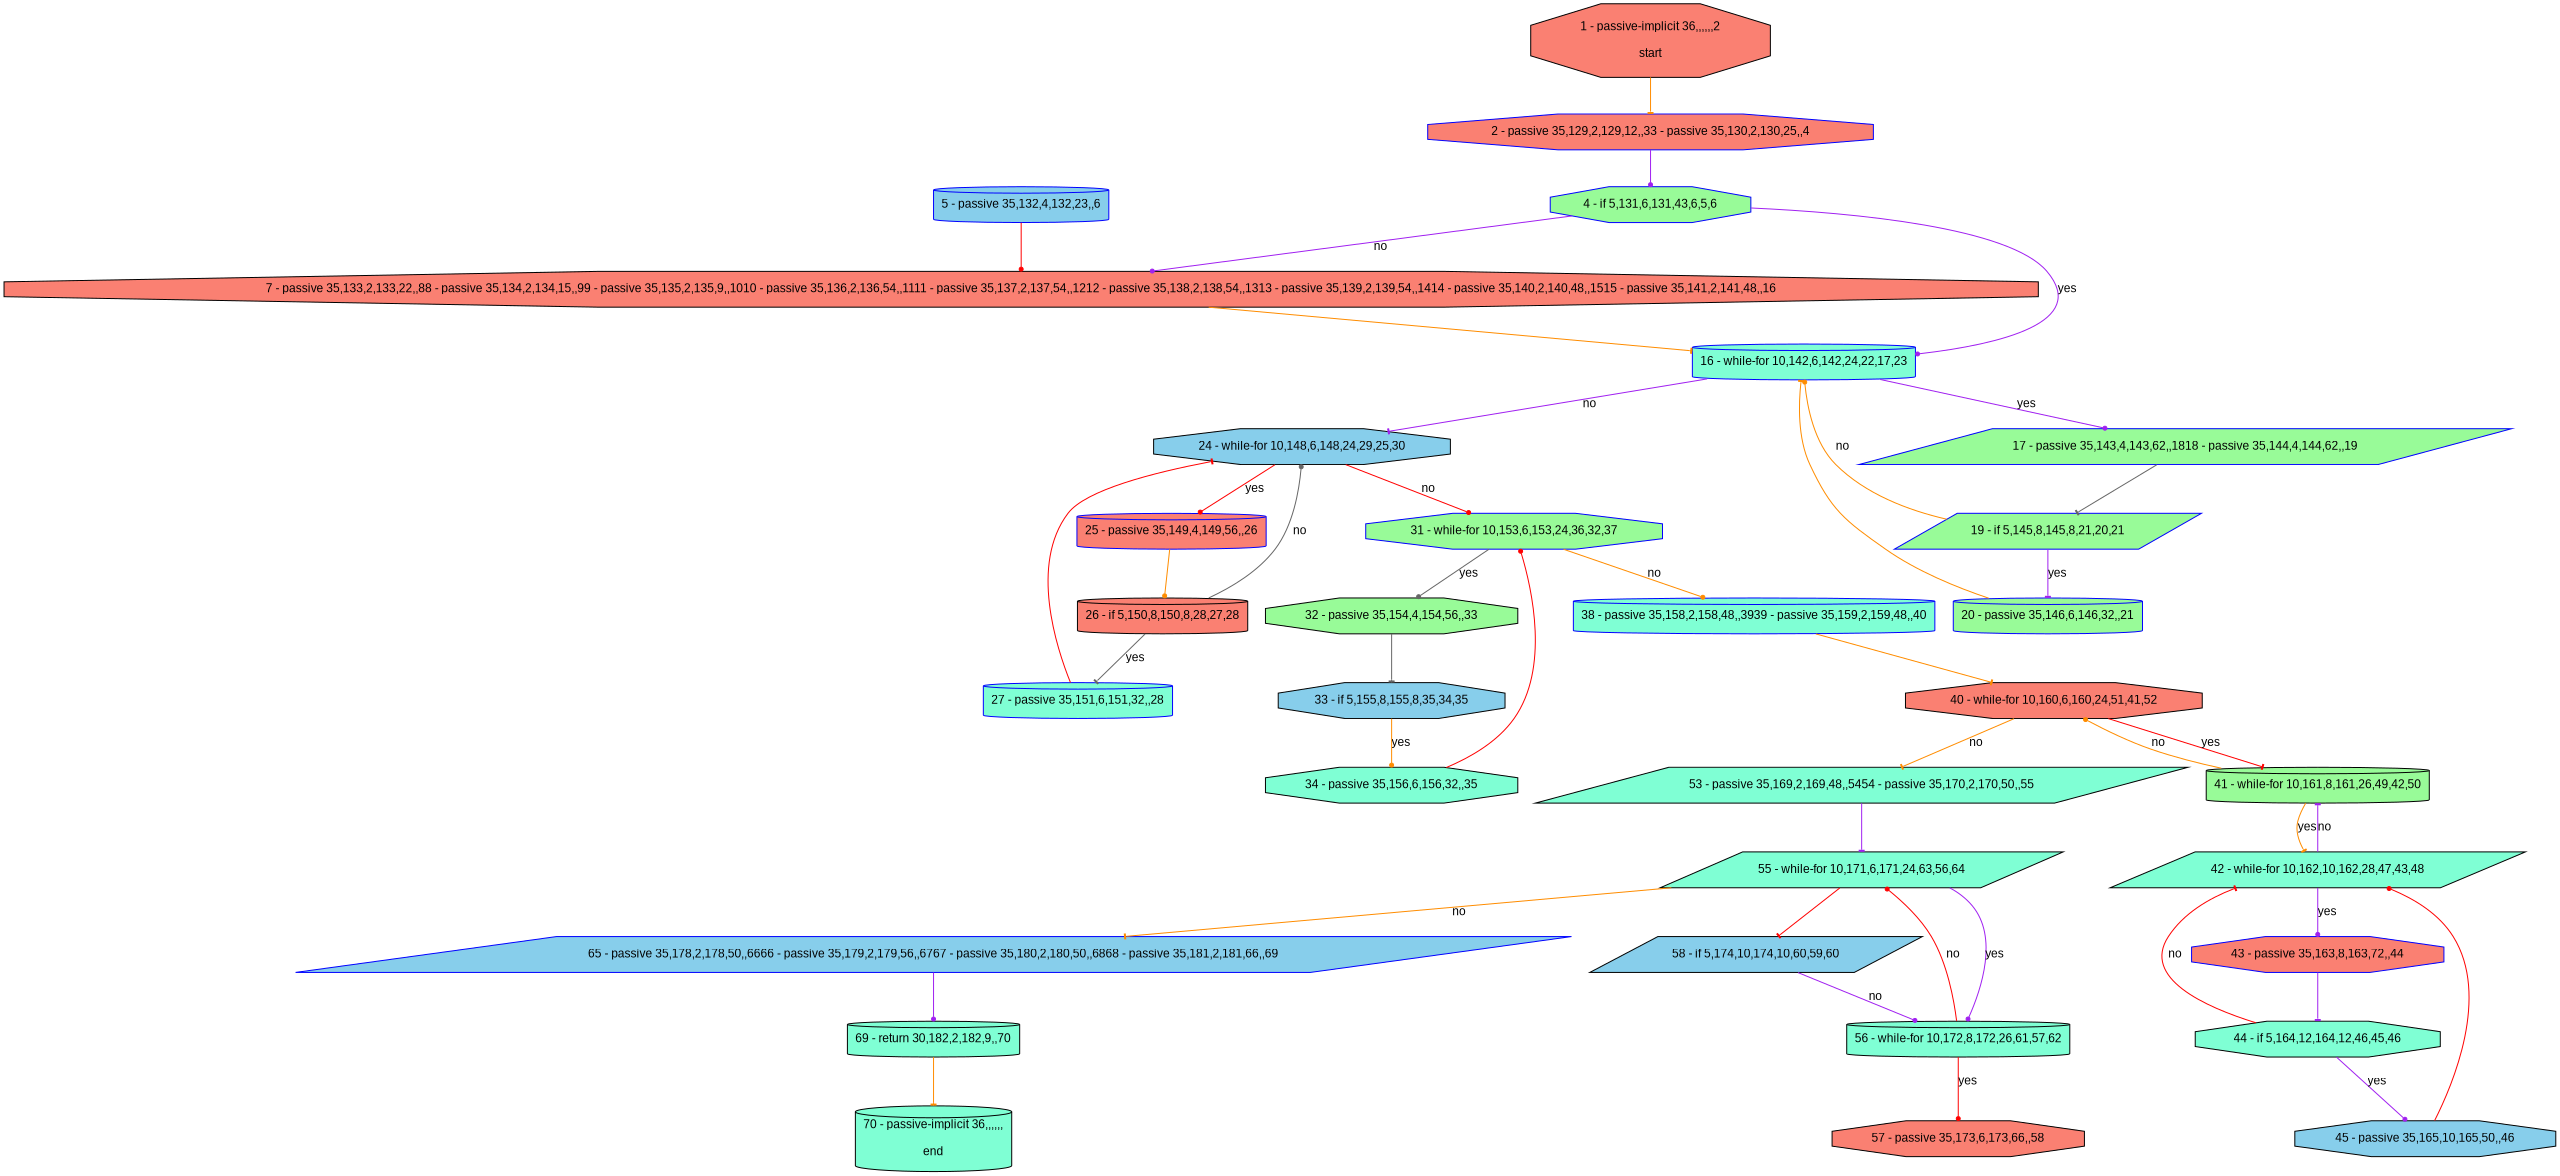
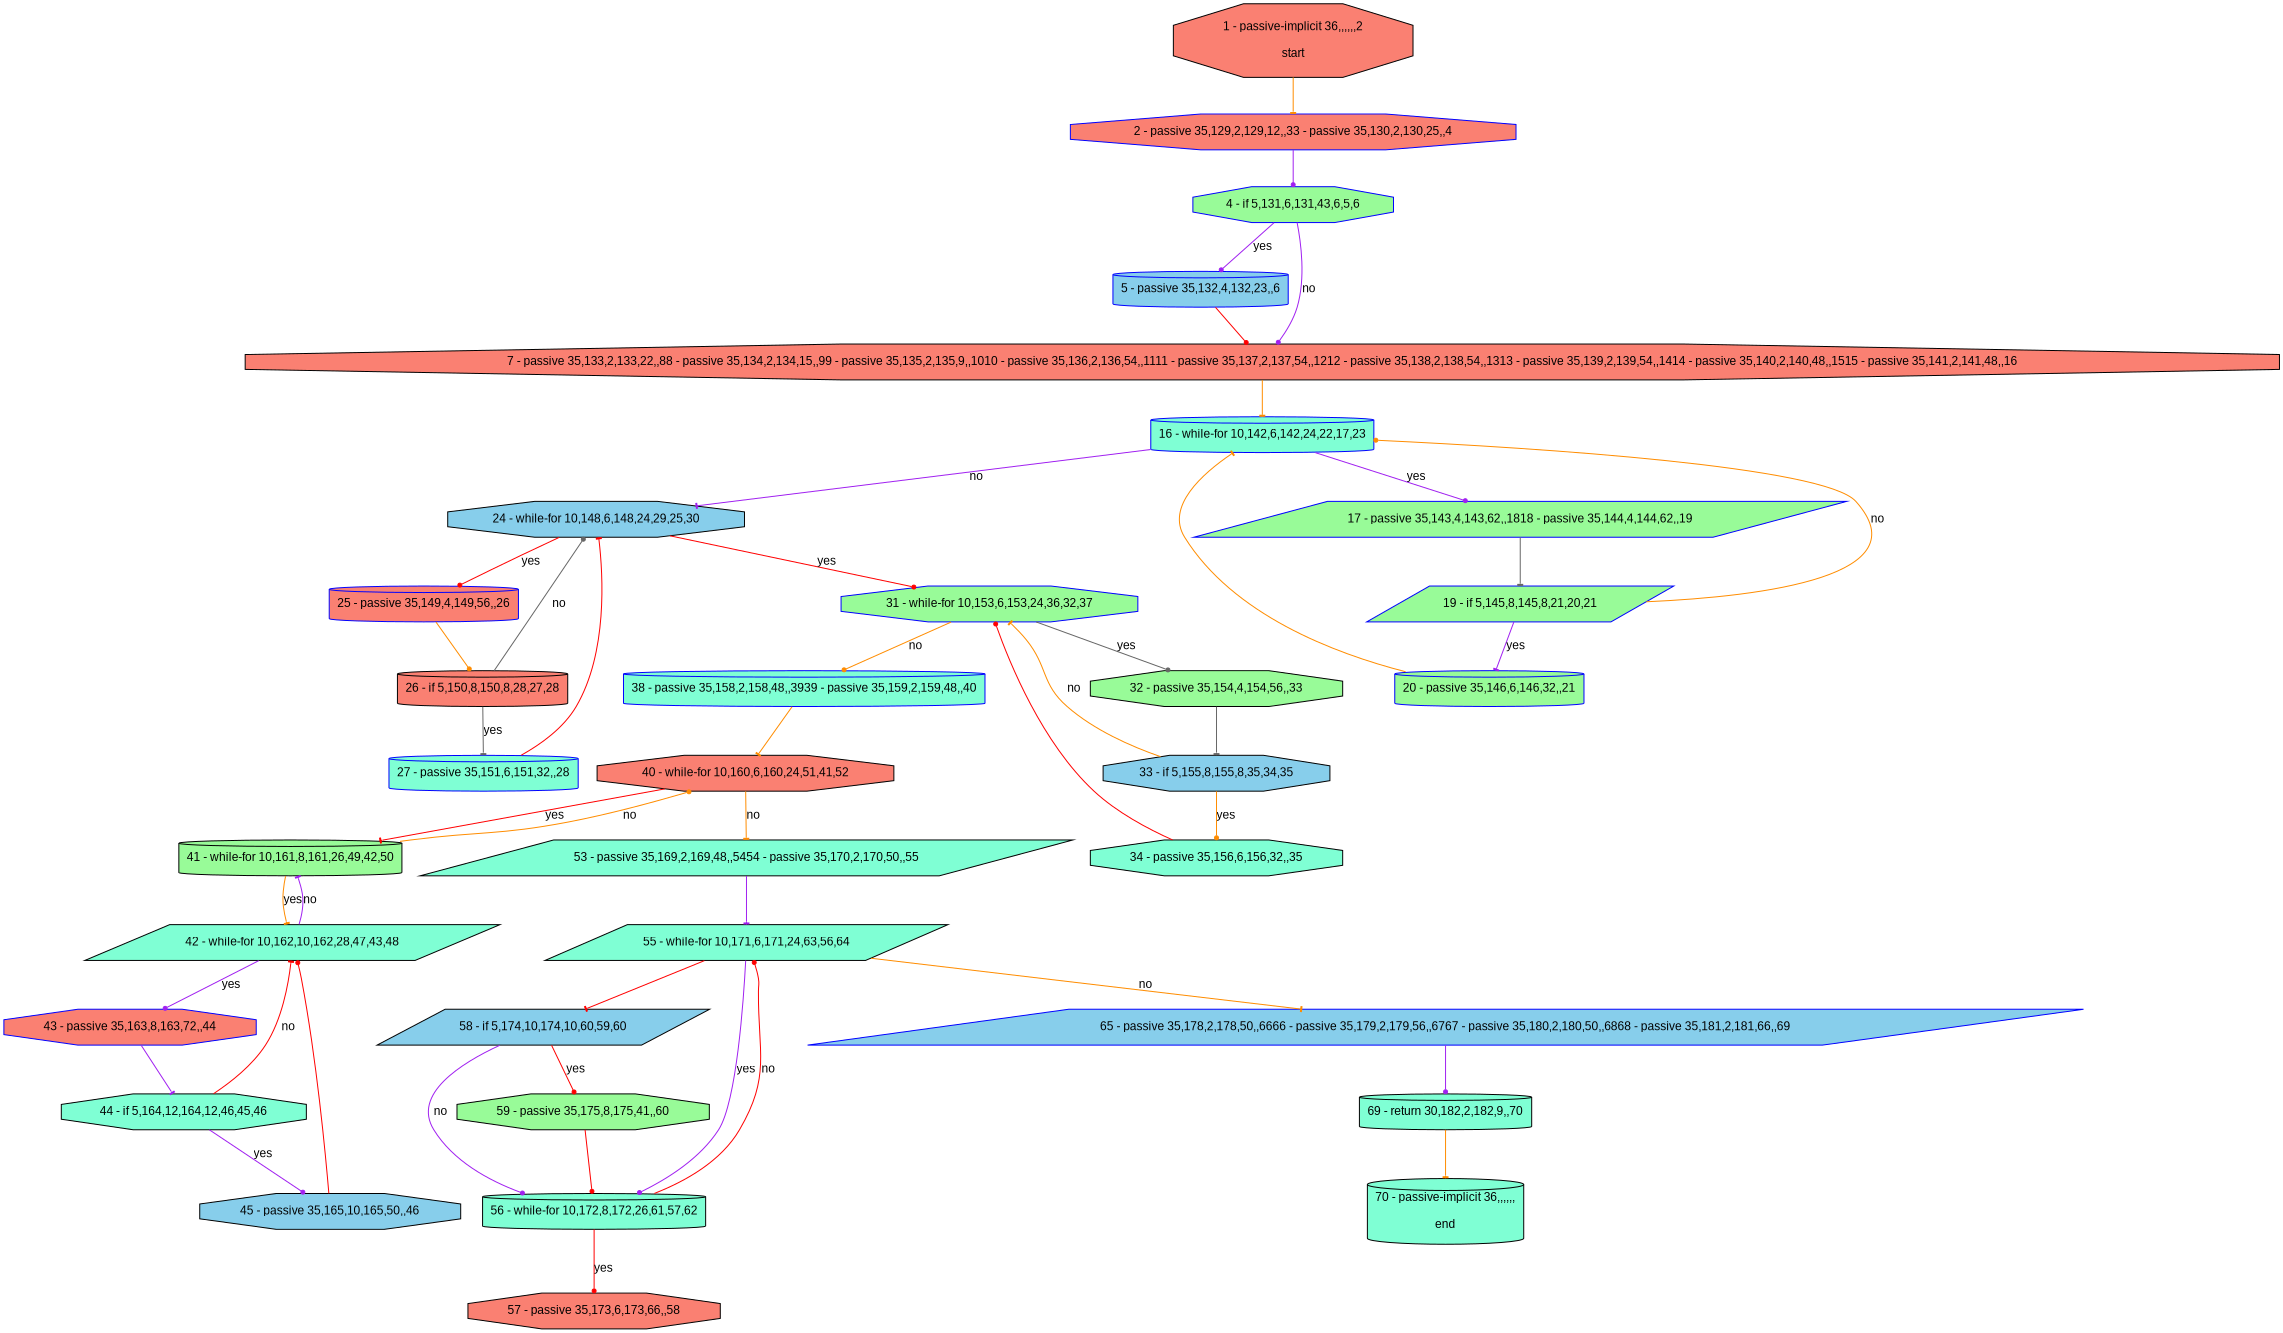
edge "4 - if 5,131,6,131,43,6,5,6" -> "16 - while-for 10,142,6,142,24,22,17,23": now "4 - if 5,131,6,131,43,6,5,6" -> "5 - passive 35,132,4,132,23,,6"
edge "24 - while-for 10,148,6,148,24,29,25,30" -> "31 - while-for 10,153,6,153,24,36,32,37": label "no" -> "yes"
edge "33 - if 5,155,8,155,8,35,34,35" -> "31 - while-for 10,153,6,153,24,36,32,37": added, label "no"
node "59 - passive 35,175,8,175,41,,60": added
